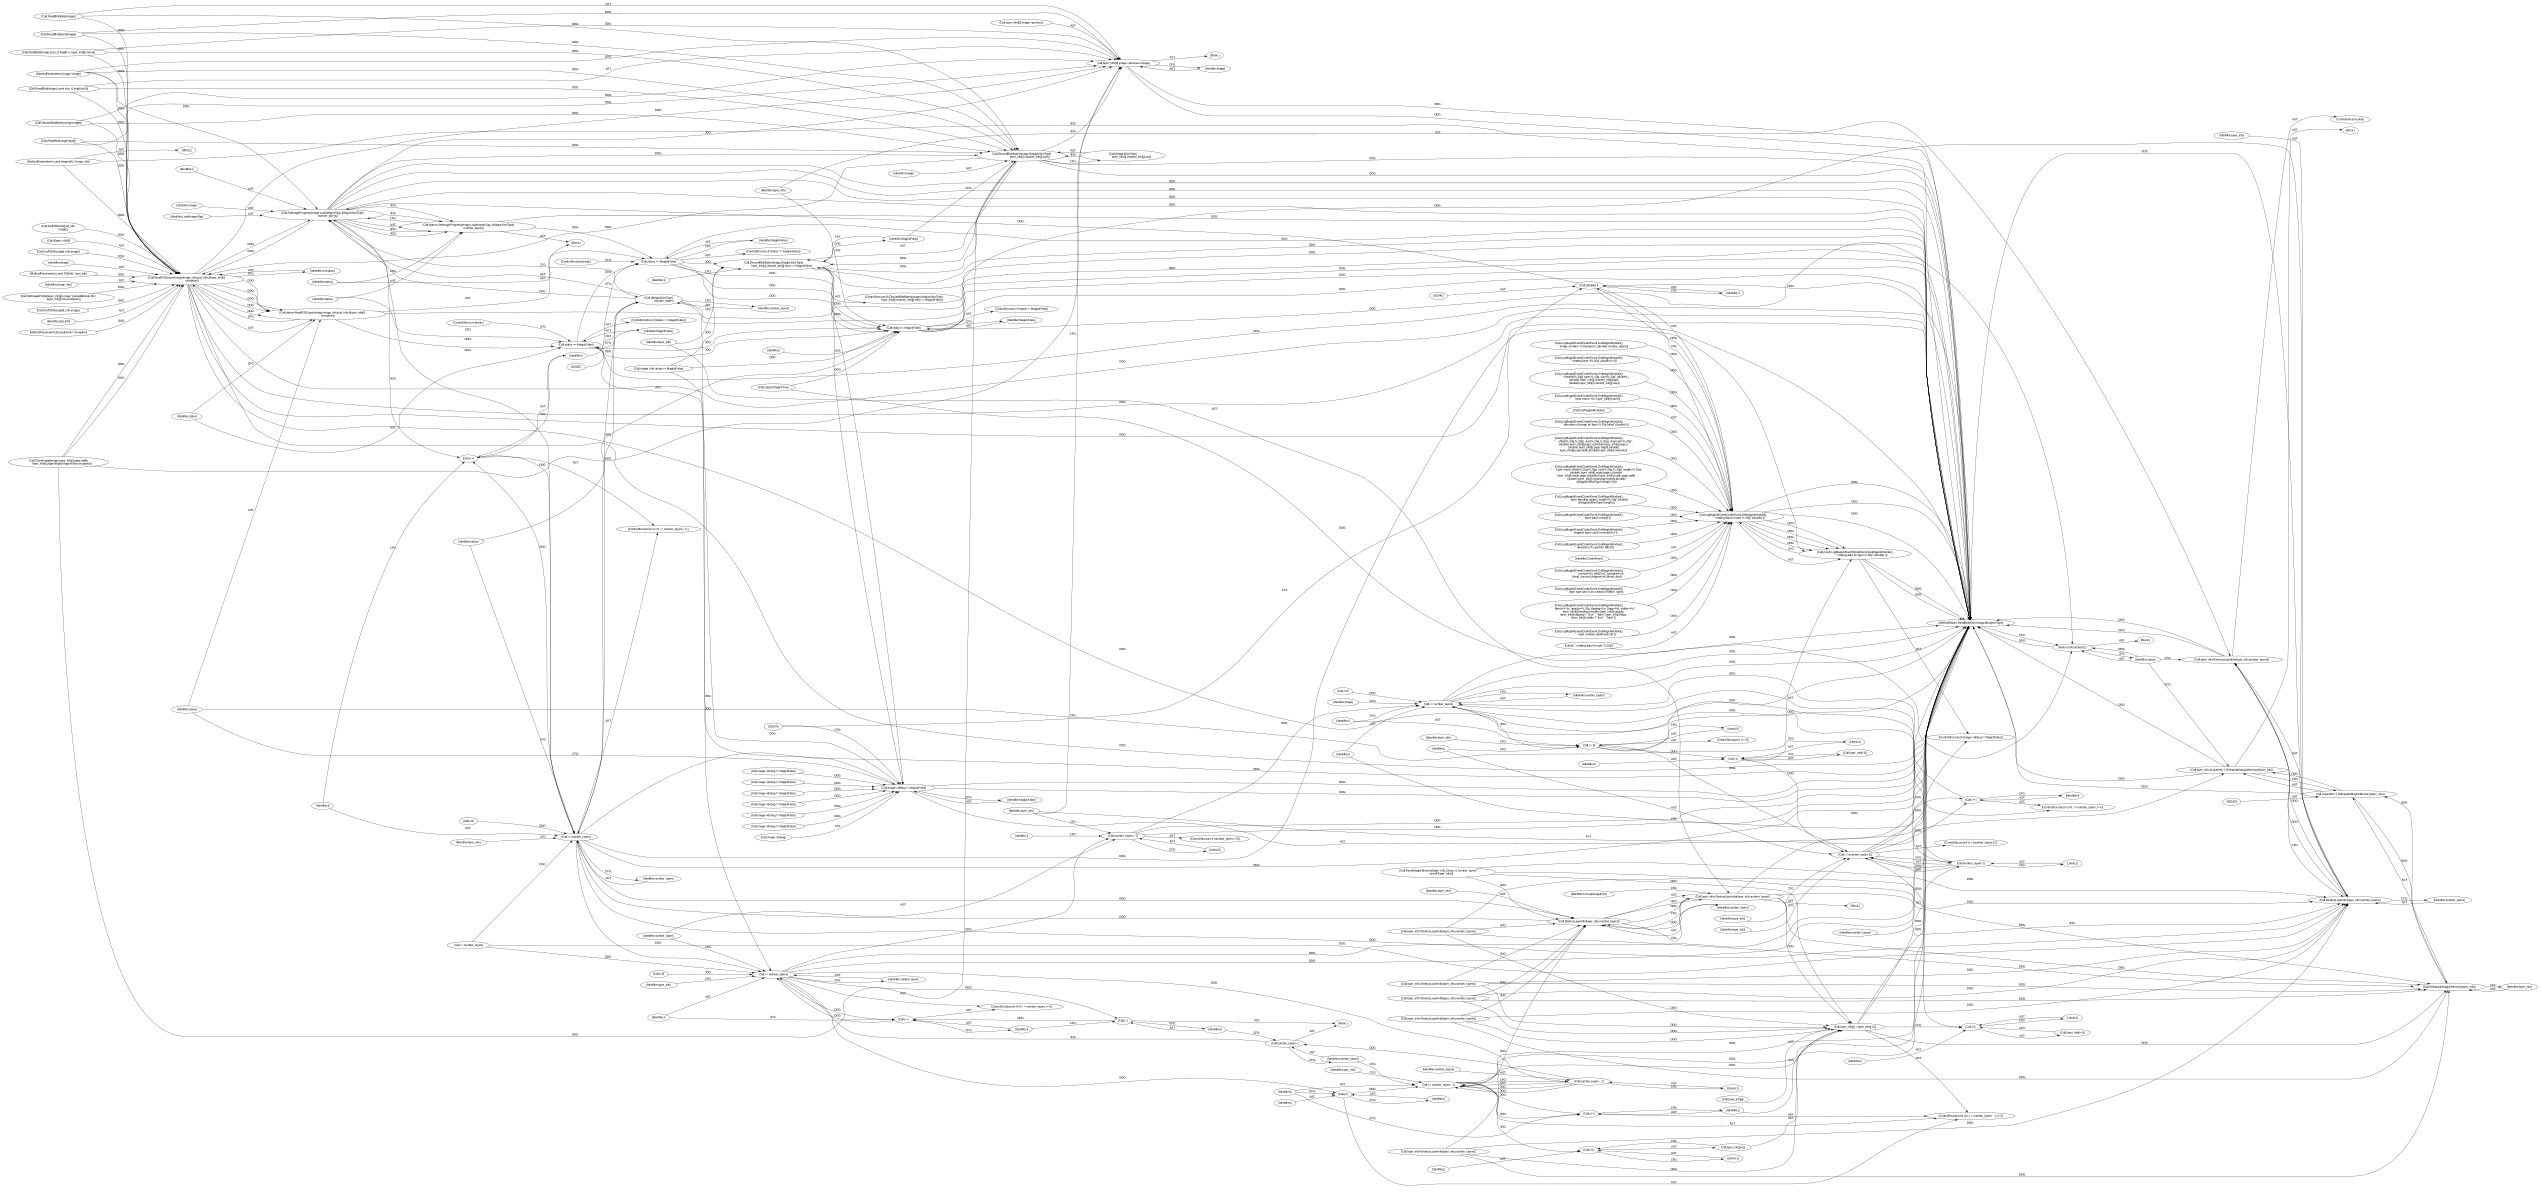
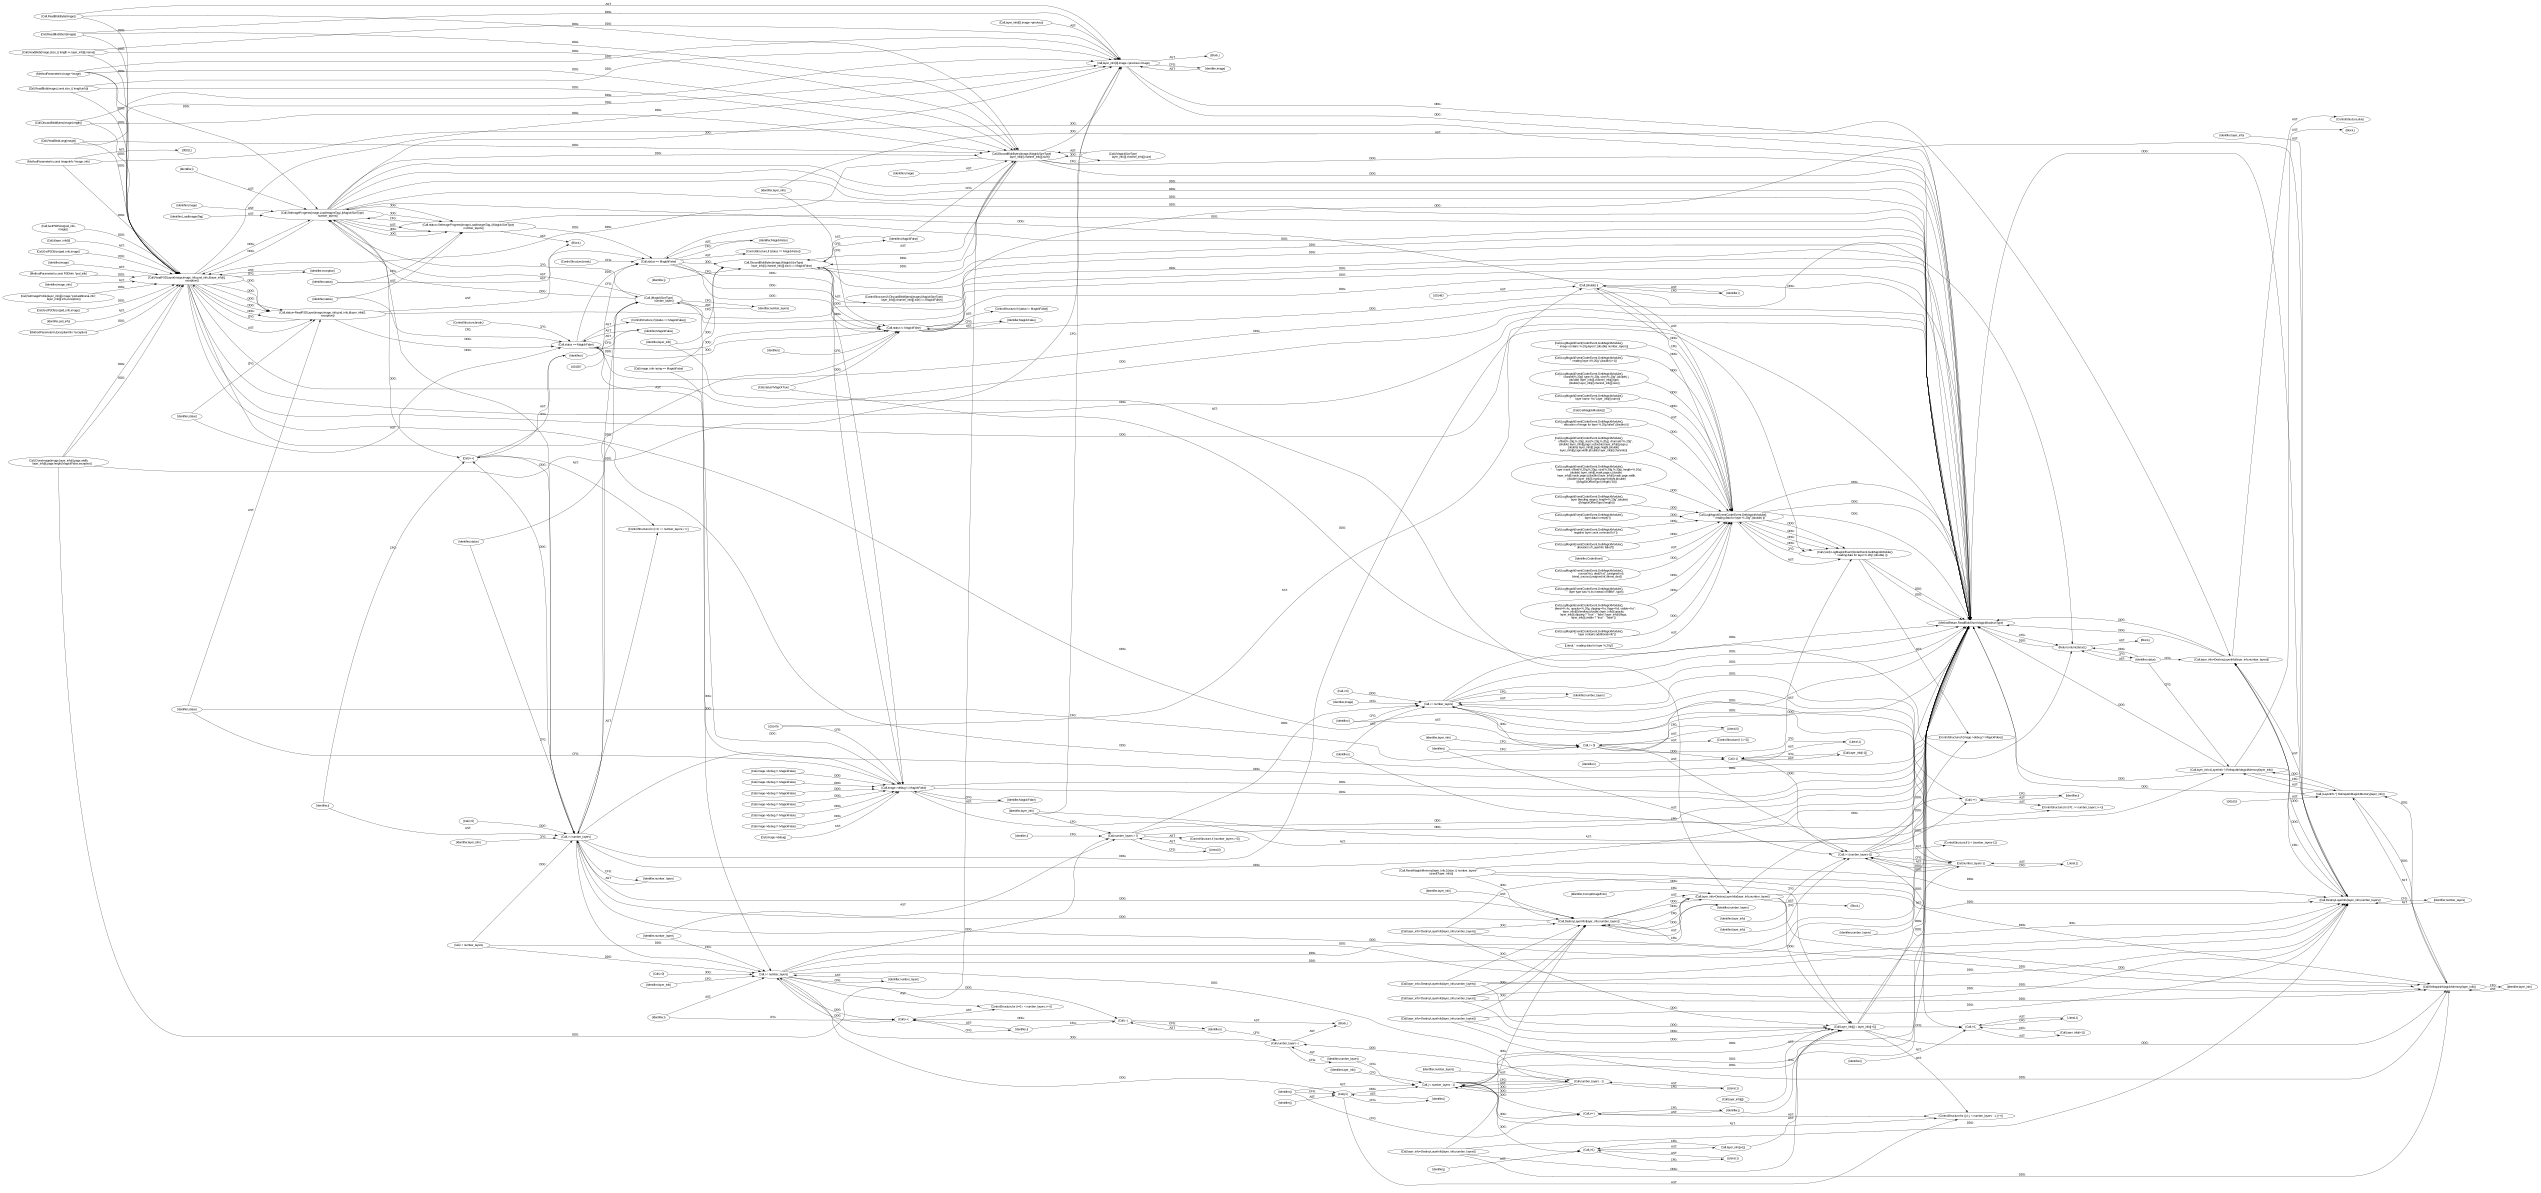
edge "(Call,ReadBlob(image,(const size_t) length,info))" -> "(Call,layer_info[0].image->previous=image)": label "AST: " -> "DDG: "
edge "(Call,image_info->ping == MagickFalse)" -> "(Call,status != MagickFalse)": removed, label "DDG:"
